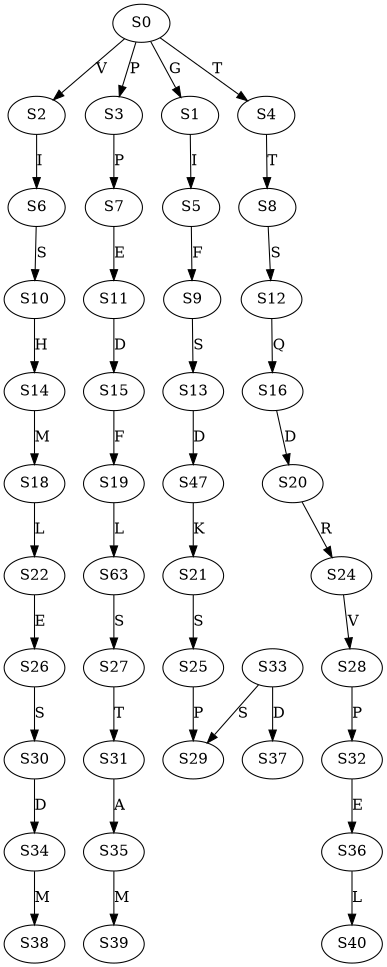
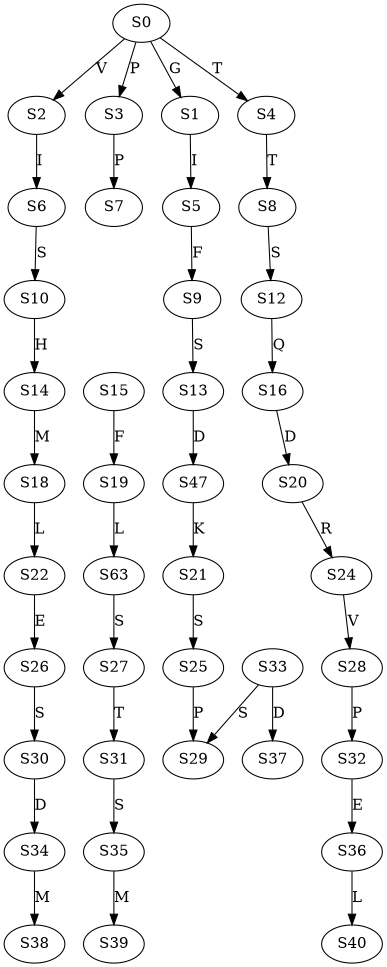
node "S11": removed
edge "S31" -> "S35": label "A" -> "S"
